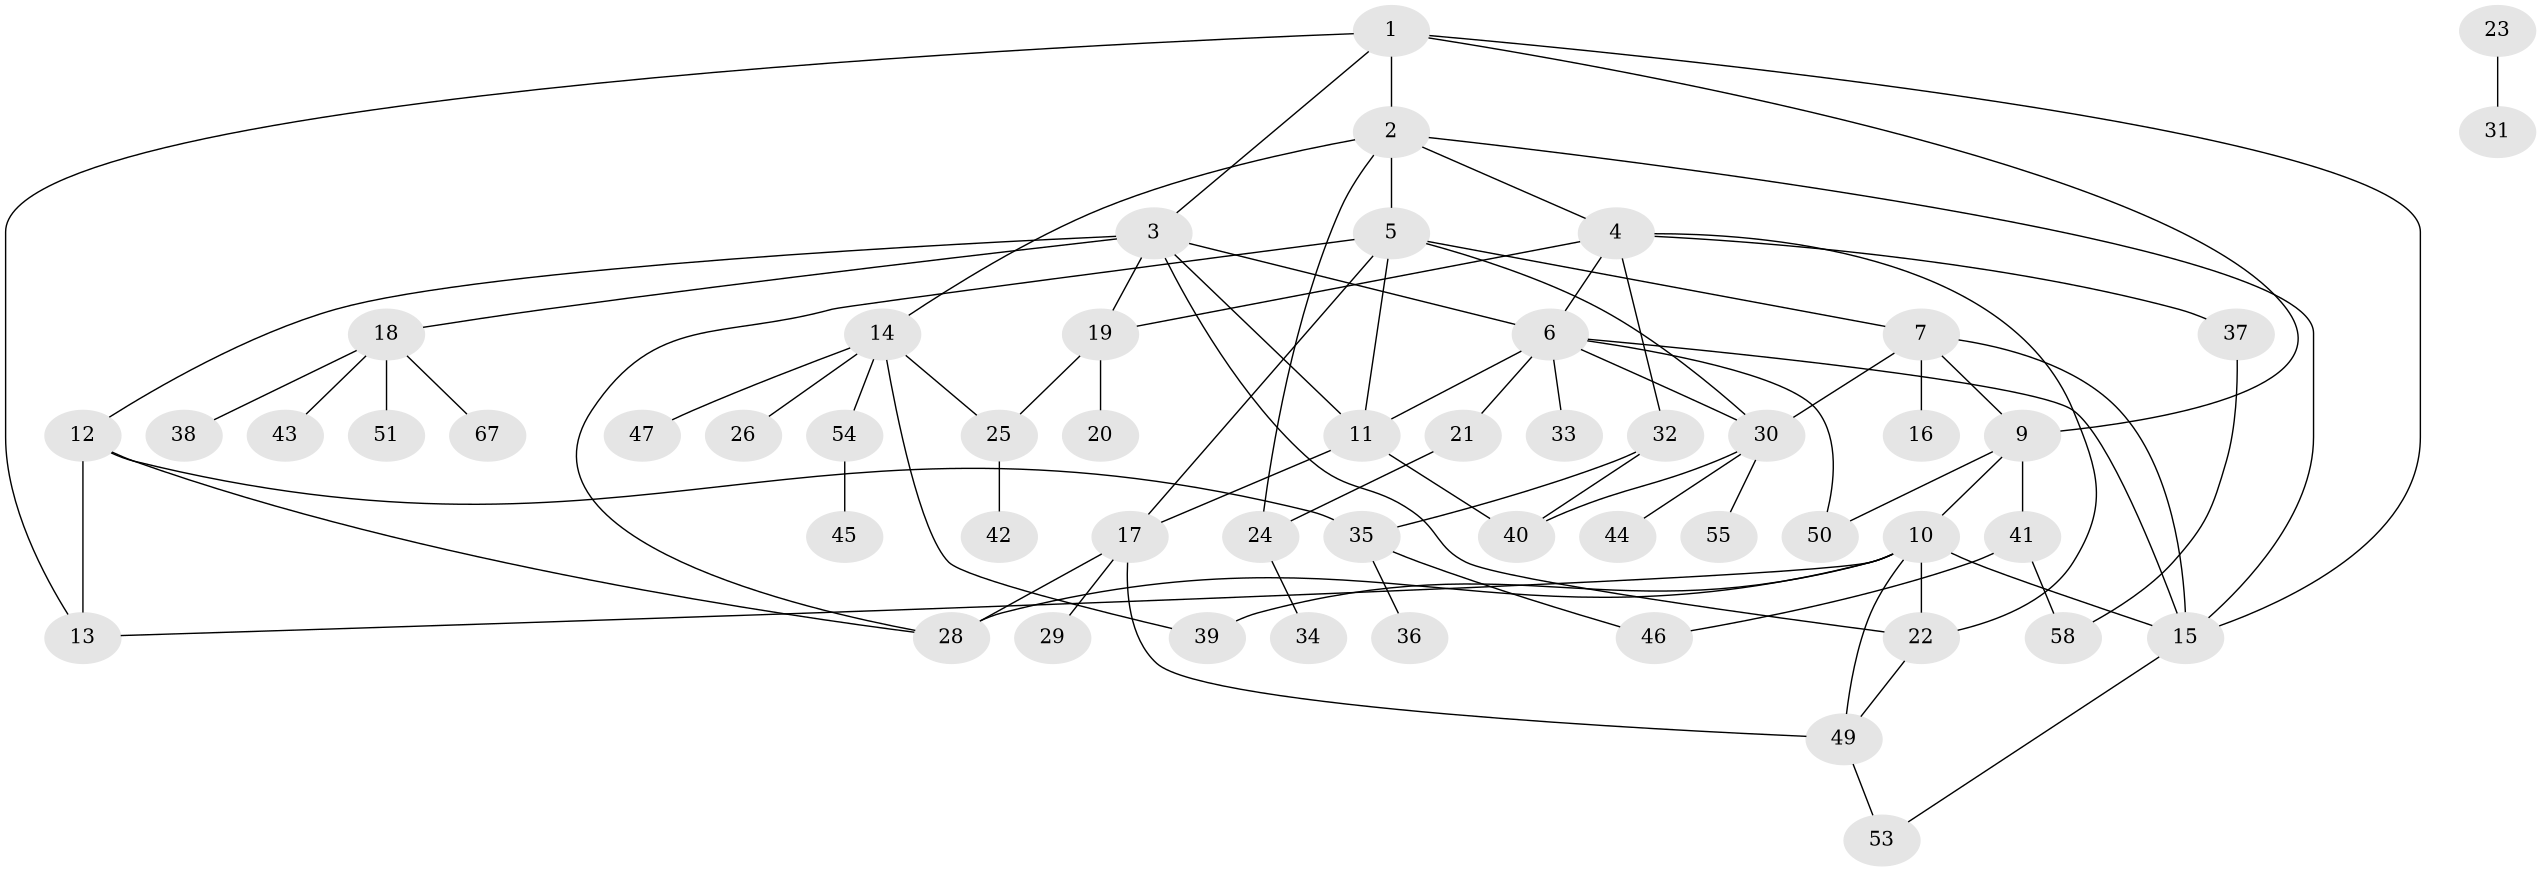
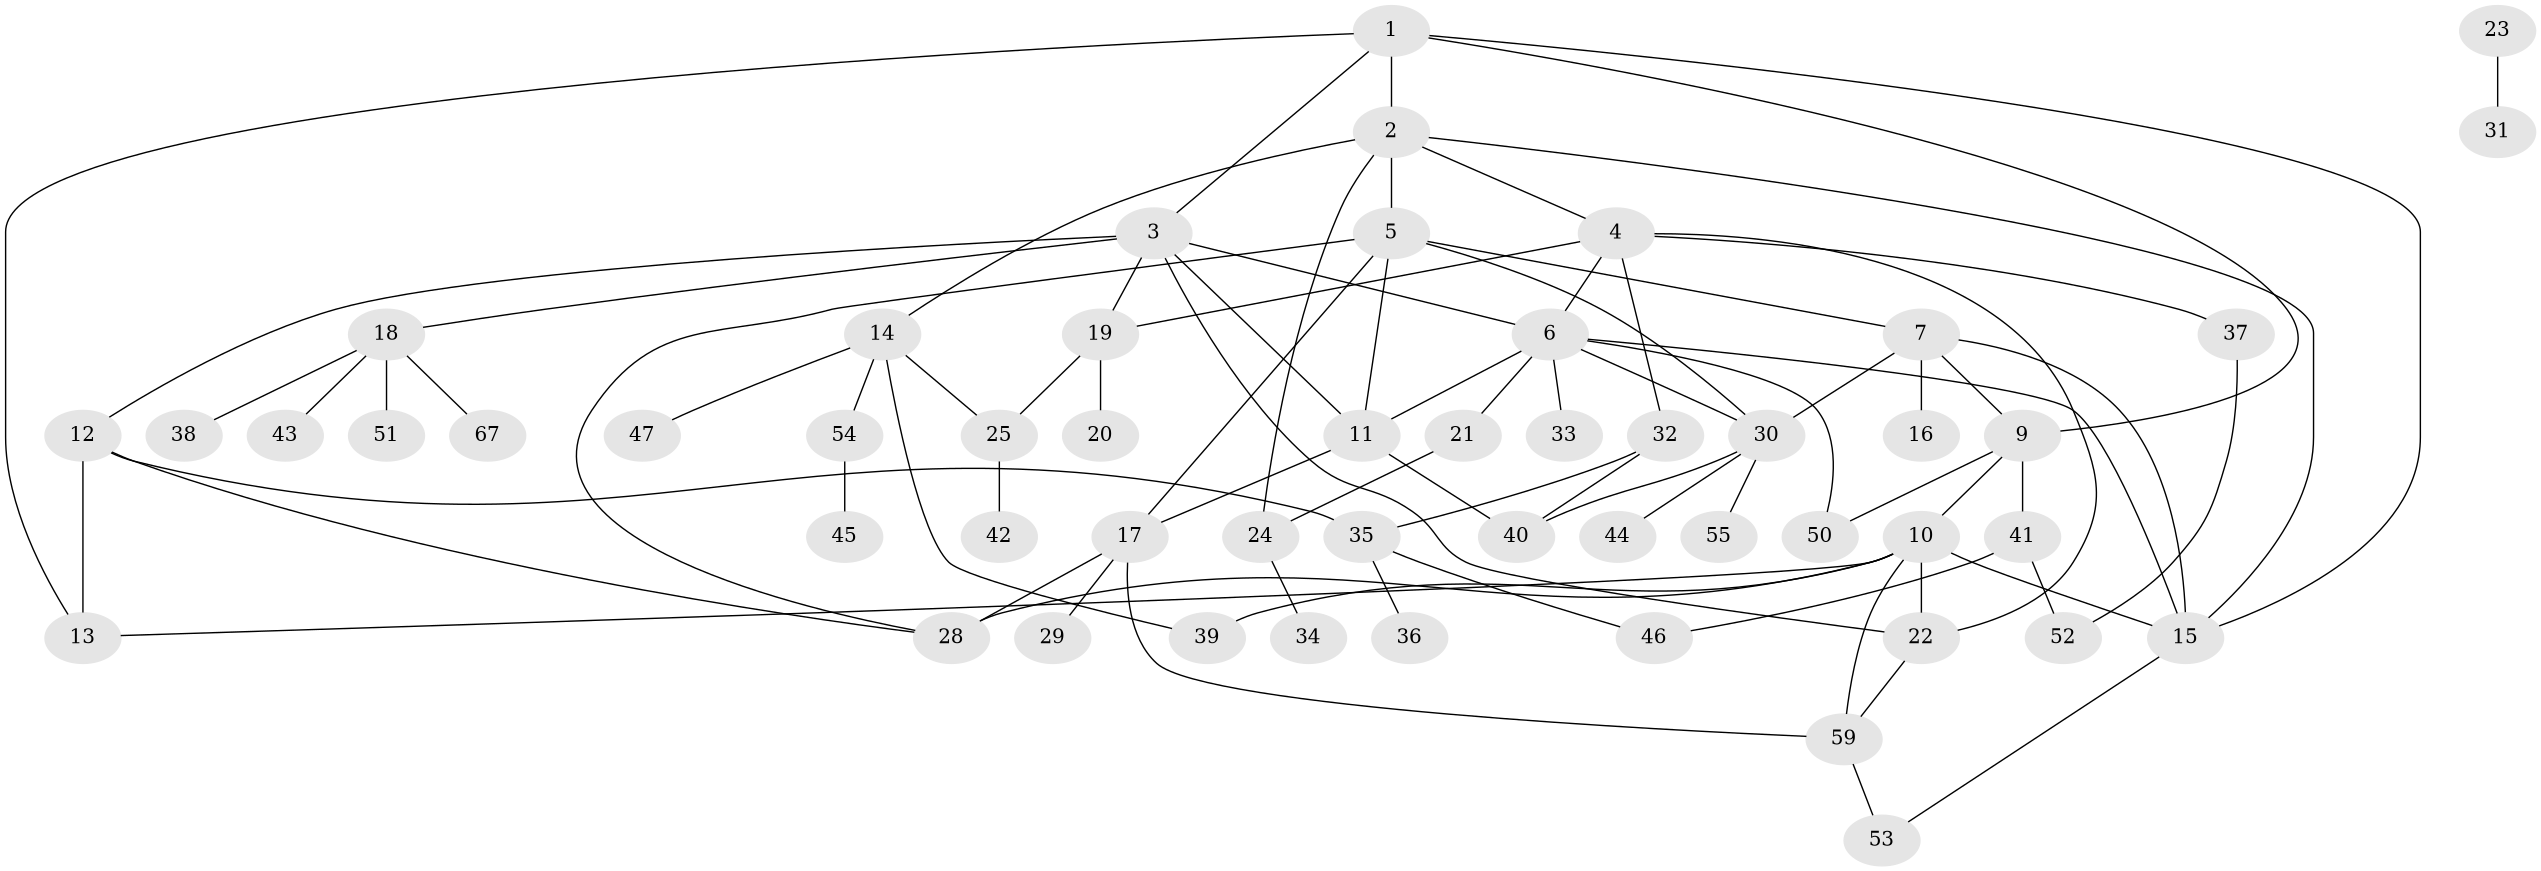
node "26": removed
node "58": label "58" -> "52"
node "49": label "49" -> "59"
